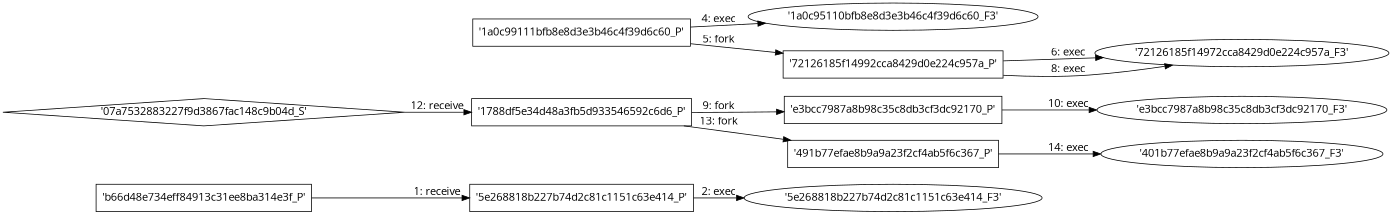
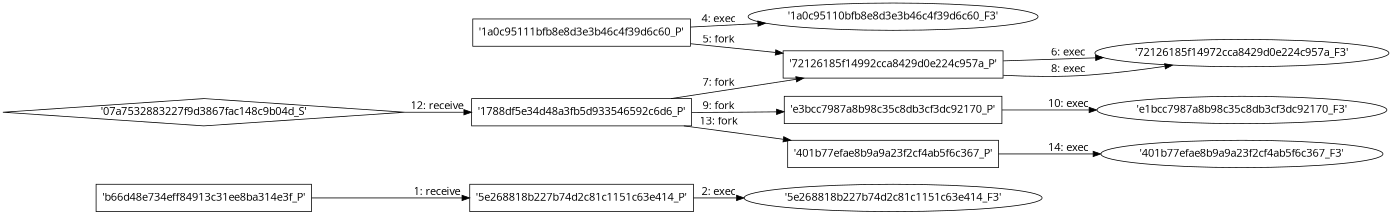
node "'1a0c99111bfb8e8d3e3b46c4f39d6c60_P'": label "'1a0c99111bfb8e8d3e3b46c4f39d6c60_P'" -> "'1a0c95111bfb8e8d3e3b46c4f39d6c60_P'"
edge "'1788df5e34d48a3fb5d933546592c6d6_P'" -> "'72126185f14992cca8429d0e224c957a_P'": added, label "7: fork"
node "'e3bcc7987a8b98c35c8db3cf3dc92170_F3'": label "'e3bcc7987a8b98c35c8db3cf3dc92170_F3'" -> "'e1bcc7987a8b98c35c8db3cf3dc92170_F3'"
node "'491b77efae8b9a9a23f2cf4ab5f6c367_P'": label "'491b77efae8b9a9a23f2cf4ab5f6c367_P'" -> "'401b77efae8b9a9a23f2cf4ab5f6c367_P'"
